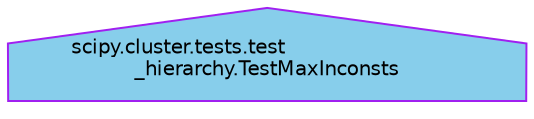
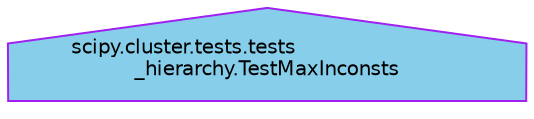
node "scipy.cluster.tests.test _hierarchy.TestMaxInconsts": label "scipy.cluster.tests.test _hierarchy.TestMaxInconsts" -> "scipy.cluster.tests.tests _hierarchy.TestMaxInconsts"
